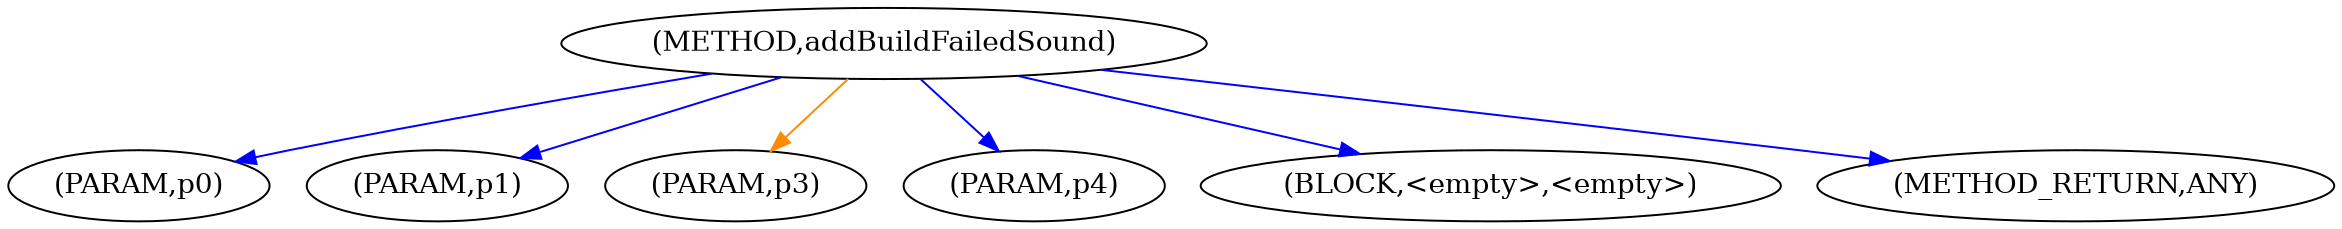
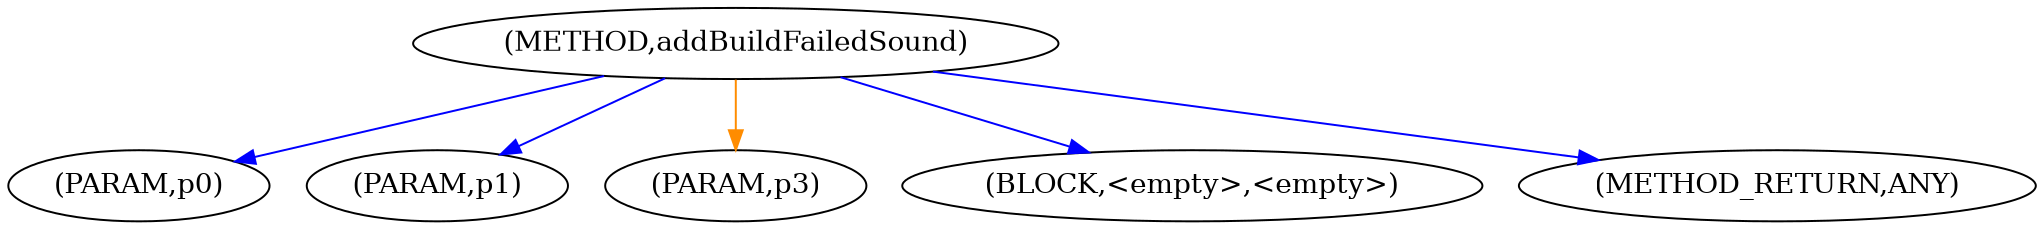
node "(PARAM,p4)": removed
